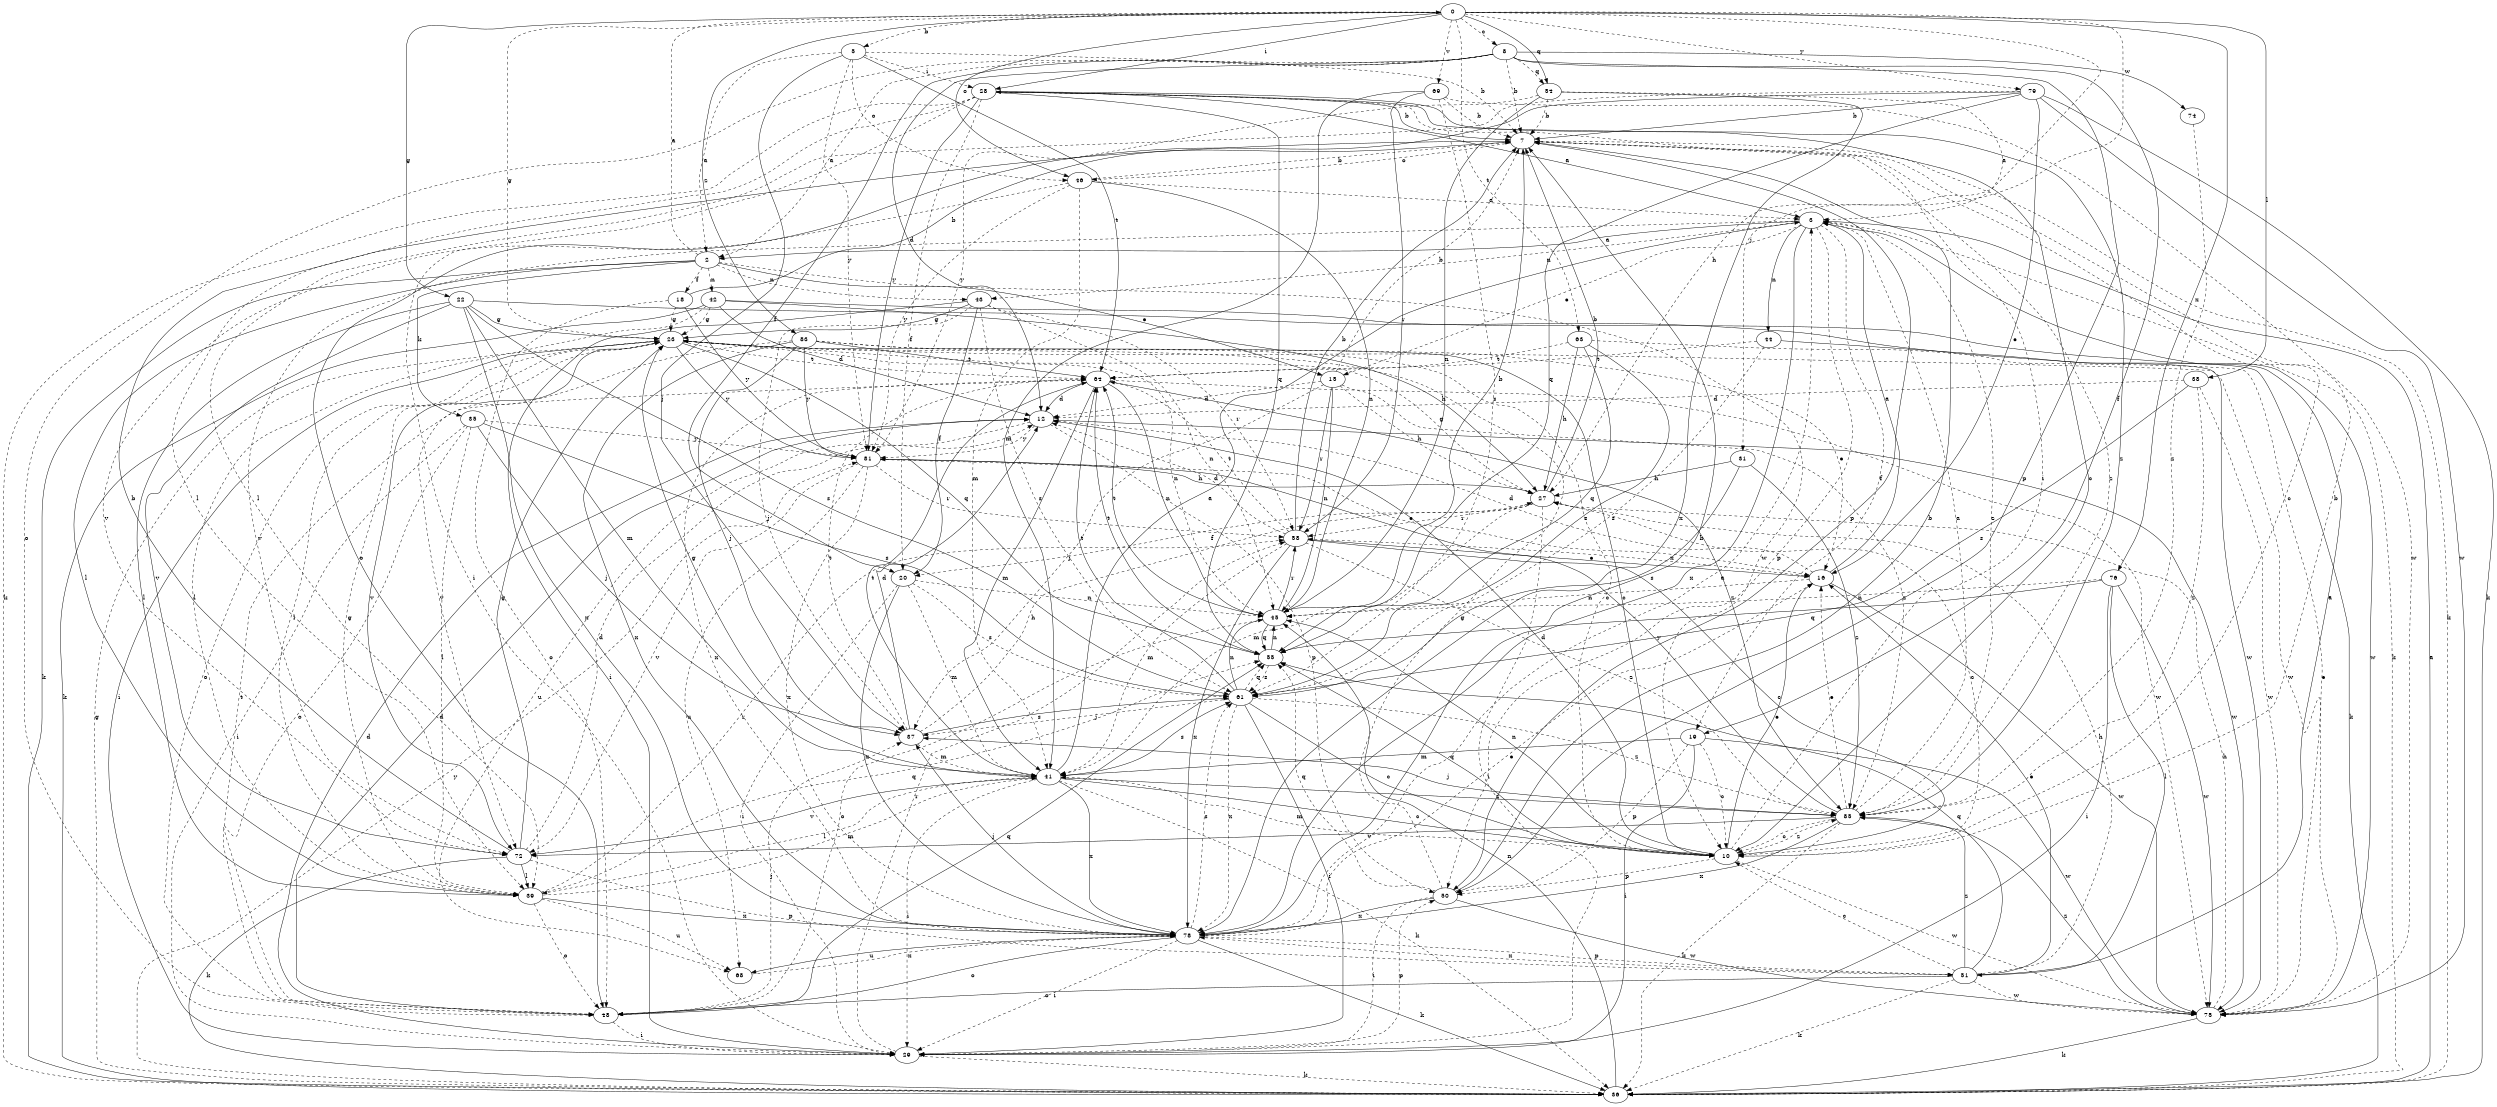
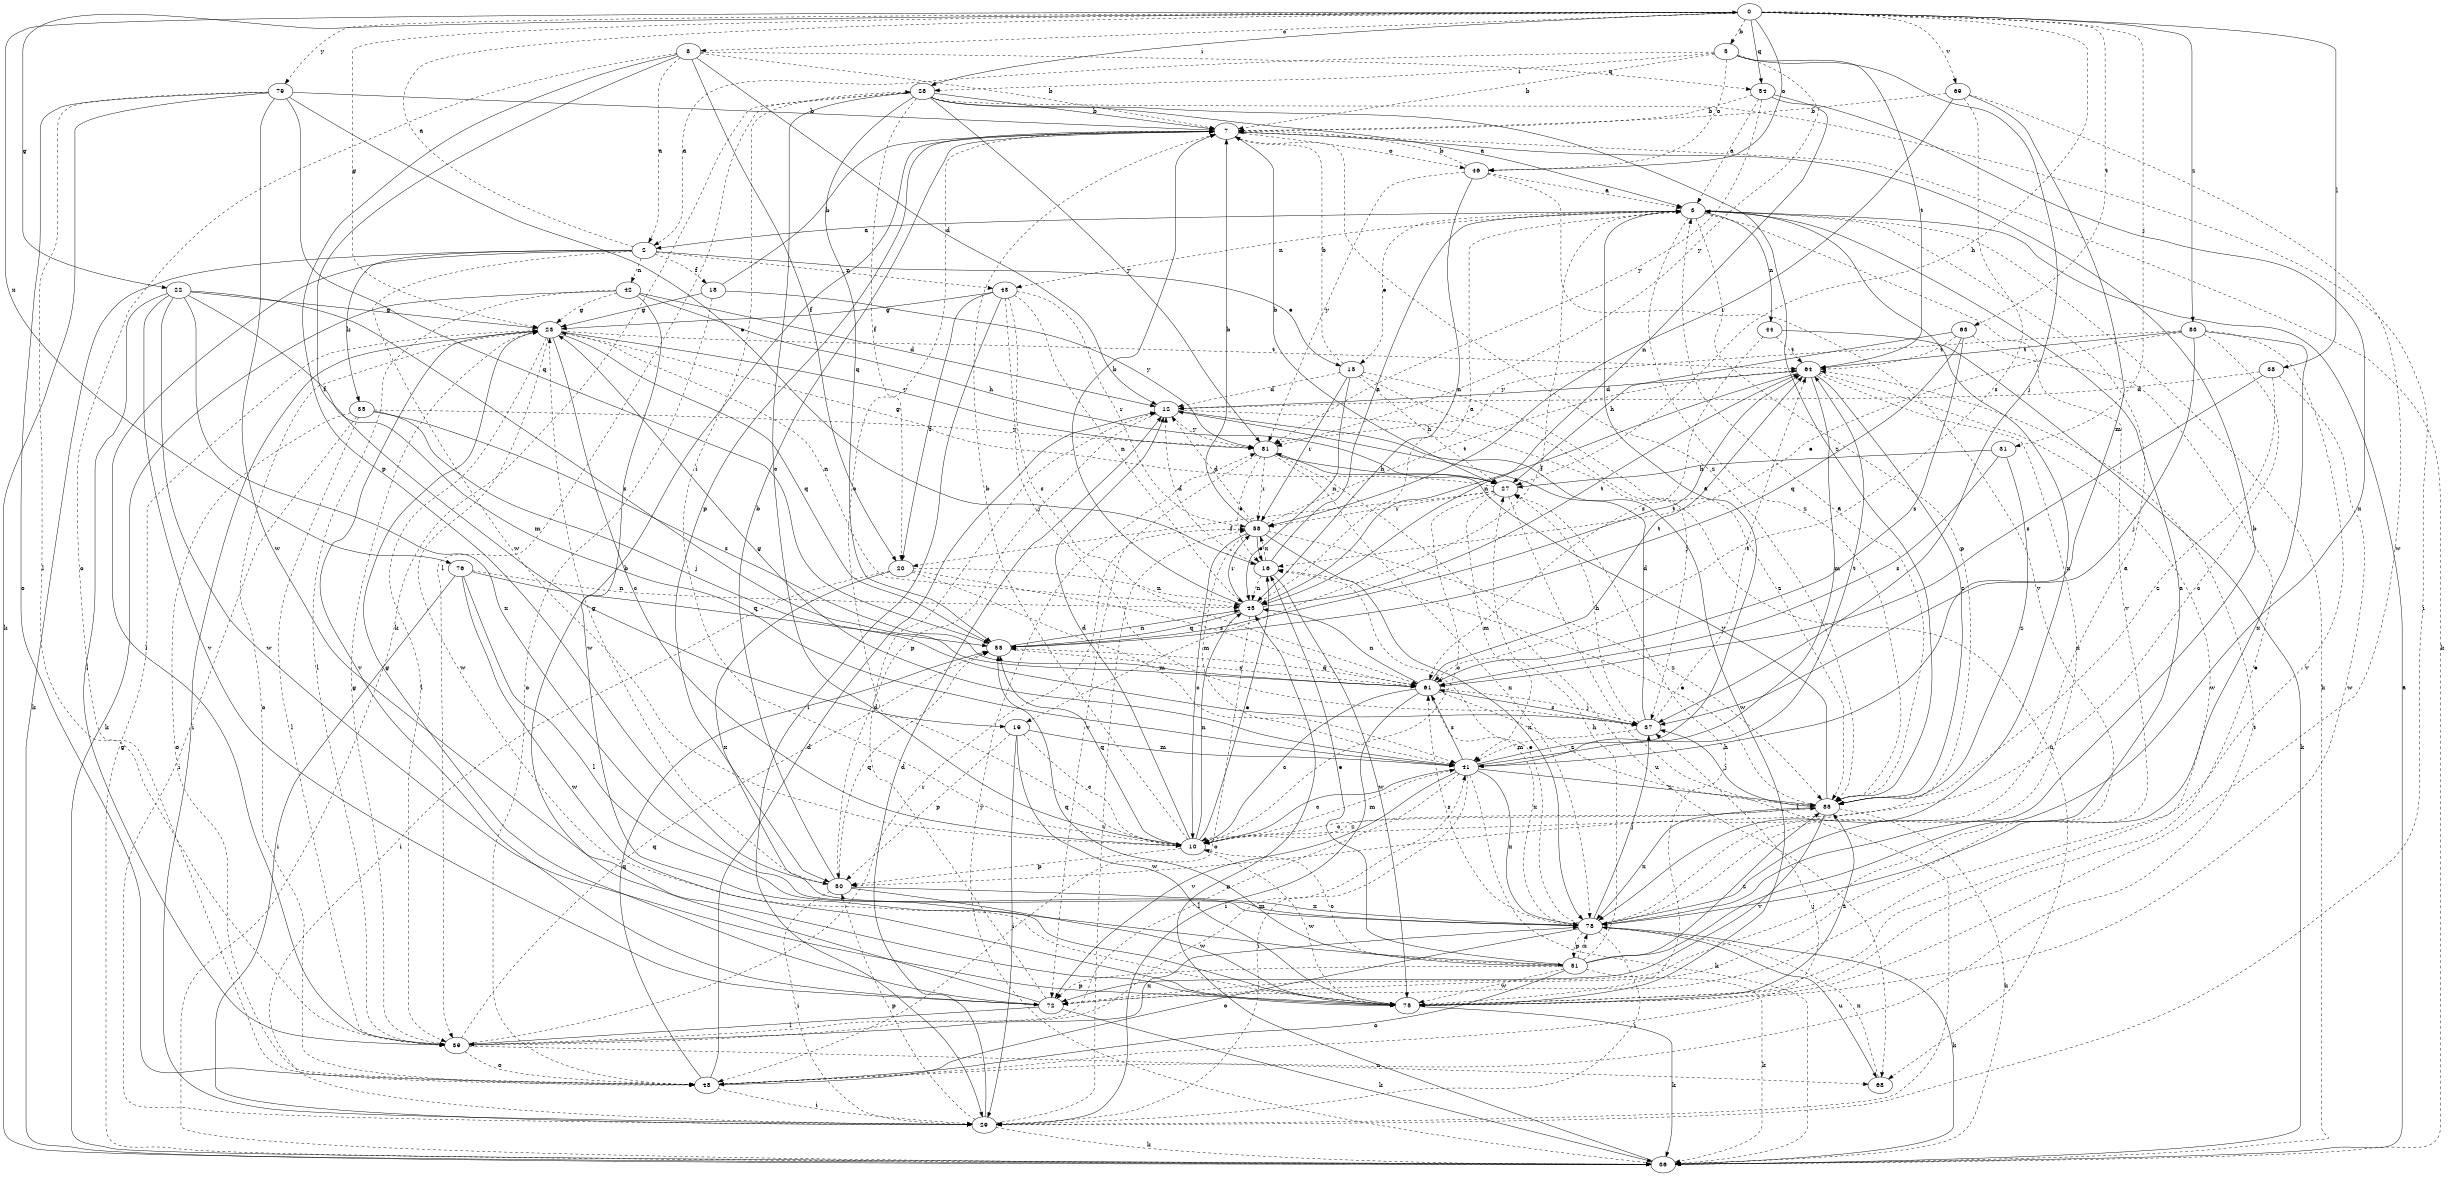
node "74": removed
edge "18" -> "23": style dashed -> solid
edge "45" -> "3": added, label "a"
edge "83" -> "81": style solid -> dashed
edge "46" -> "41": removed, label "m"
edge "72" -> "51": reversed
